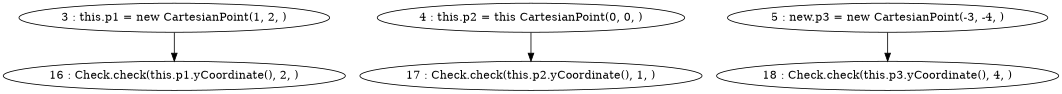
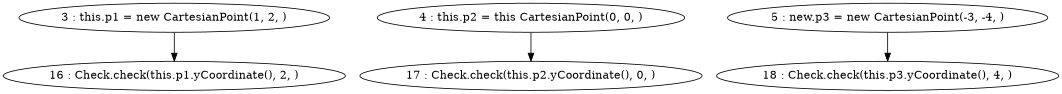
node "17 : Check.check(this.p2.yCoordinate(), 1, )": label "17 : Check.check(this.p2.yCoordinate(), 1, )" -> "17 : Check.check(this.p2.yCoordinate(), 0, )"
